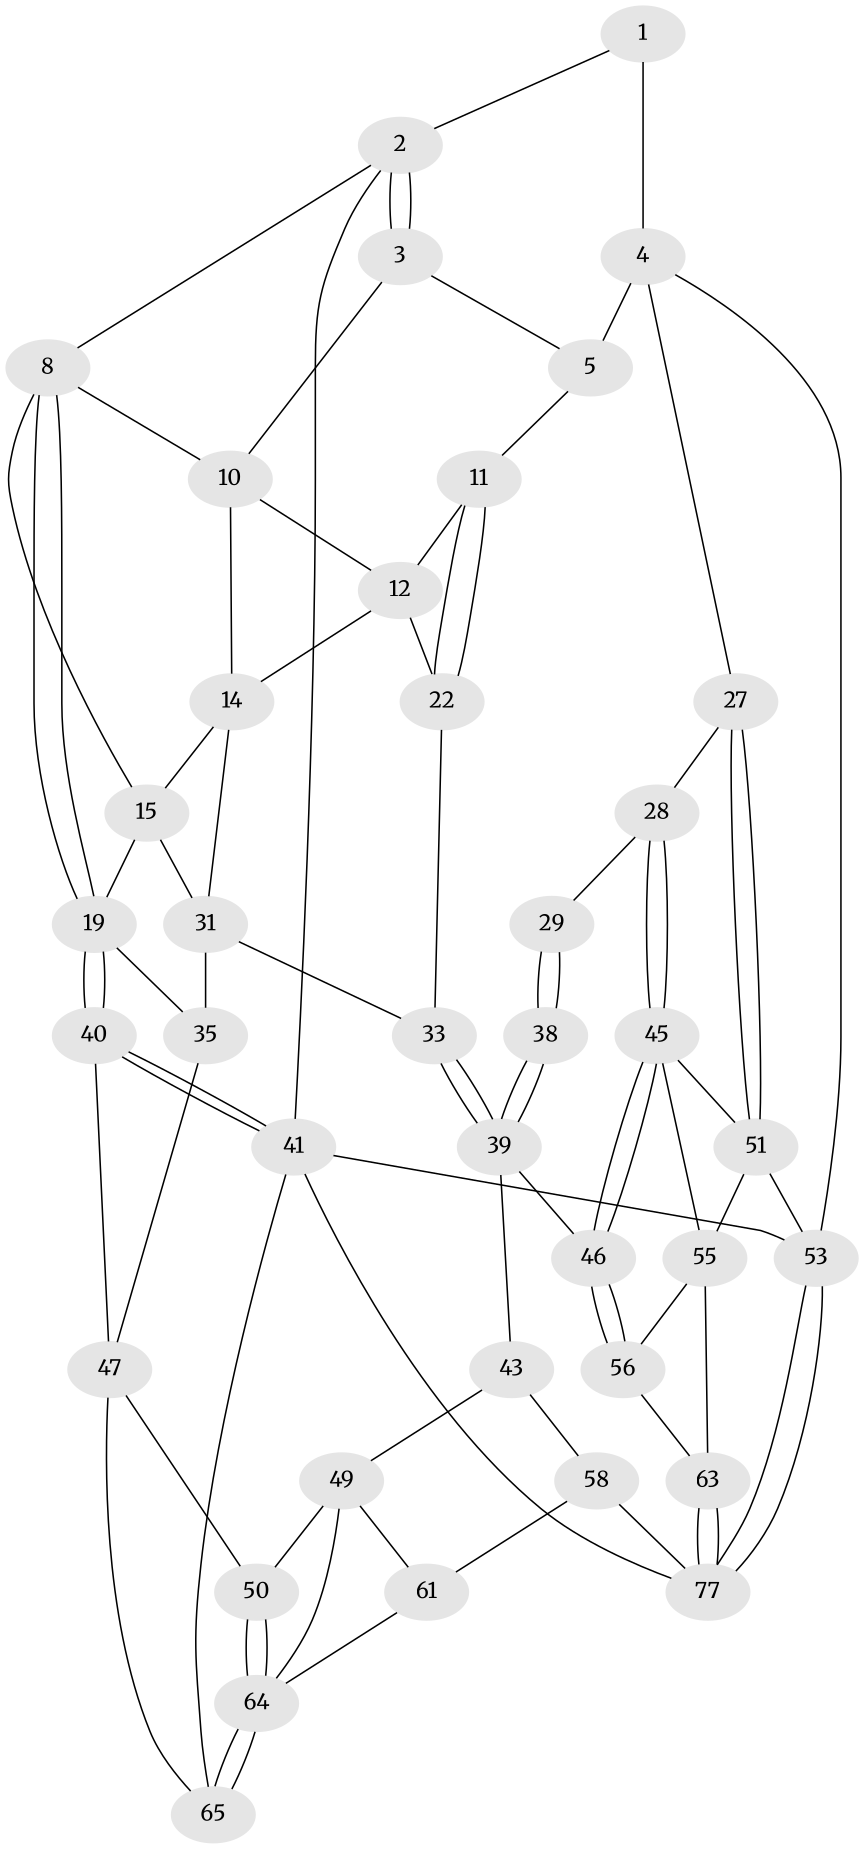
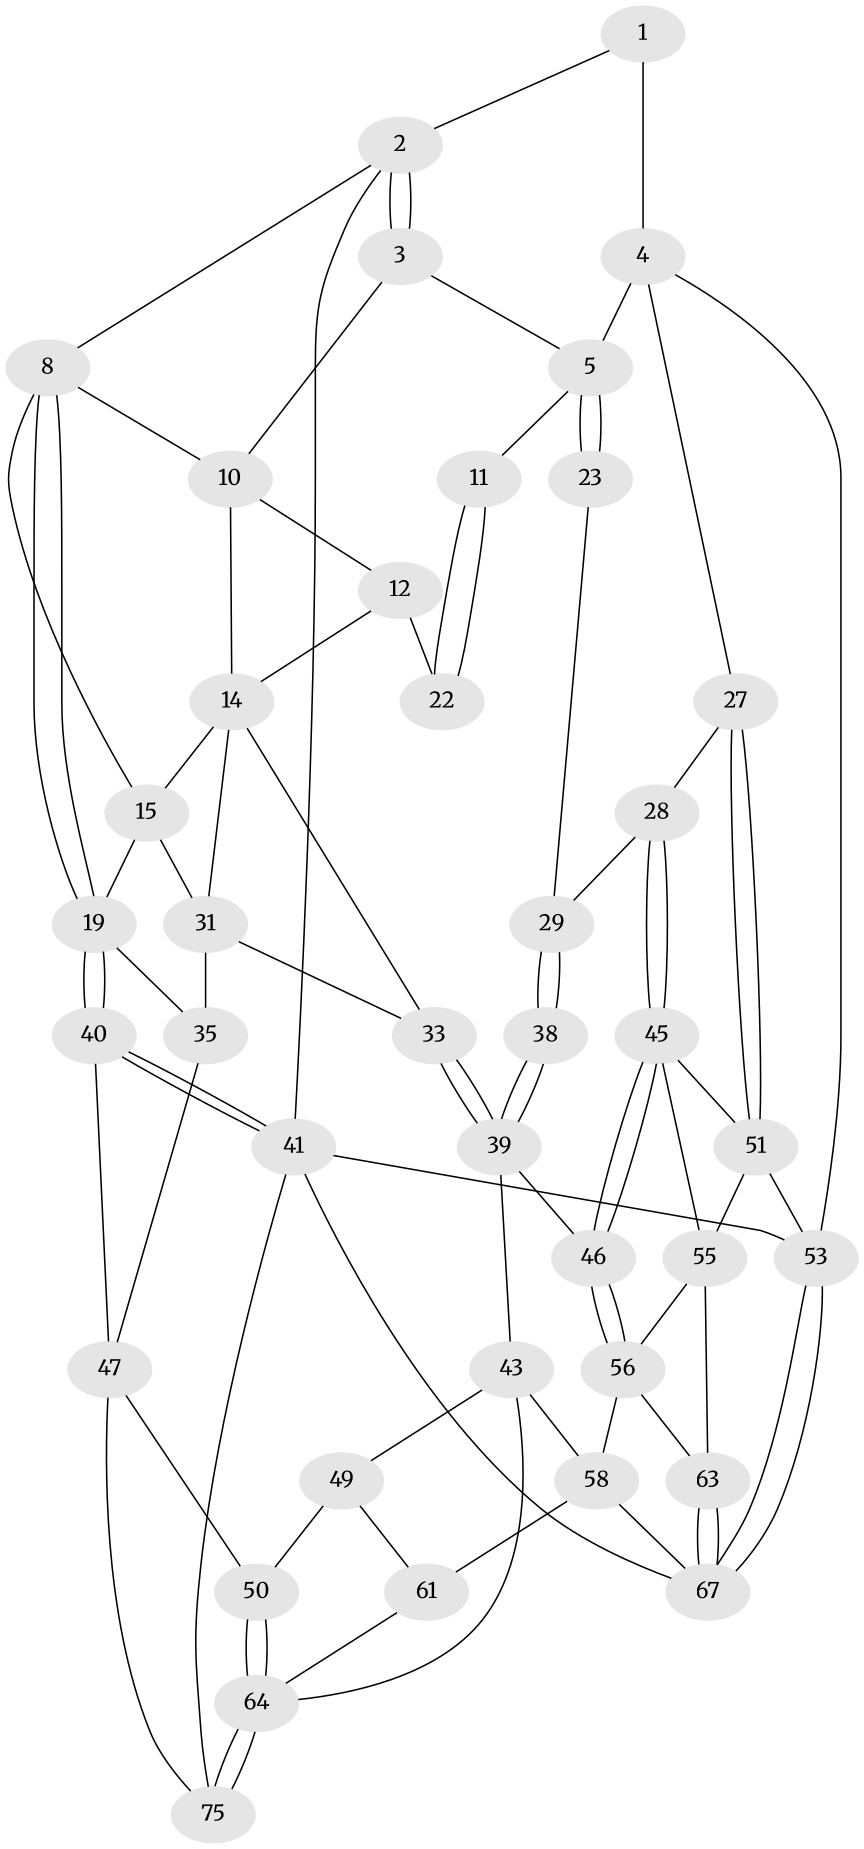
node "23": added
edge "11" -- "12": removed
edge "22" -- "33": now "14" -- "33"
edge "56" -- "58": added
node "77": label "77" -> "67"
edge "49" -- "64": now "43" -- "64"
node "65": label "65" -> "75"
